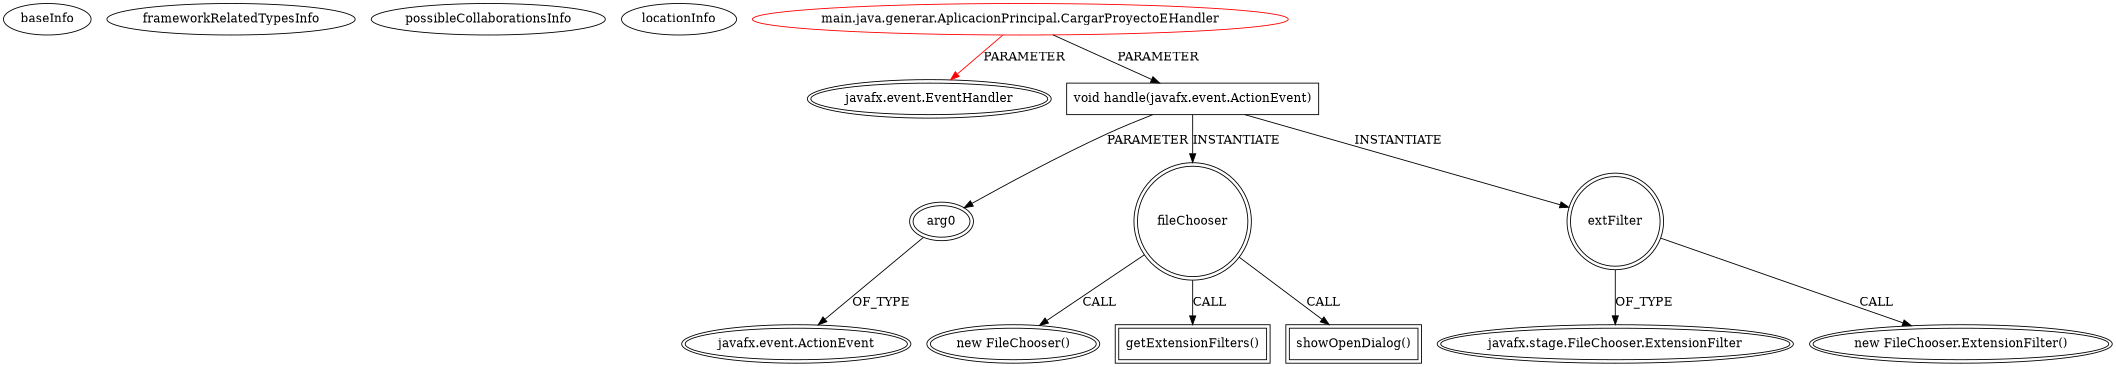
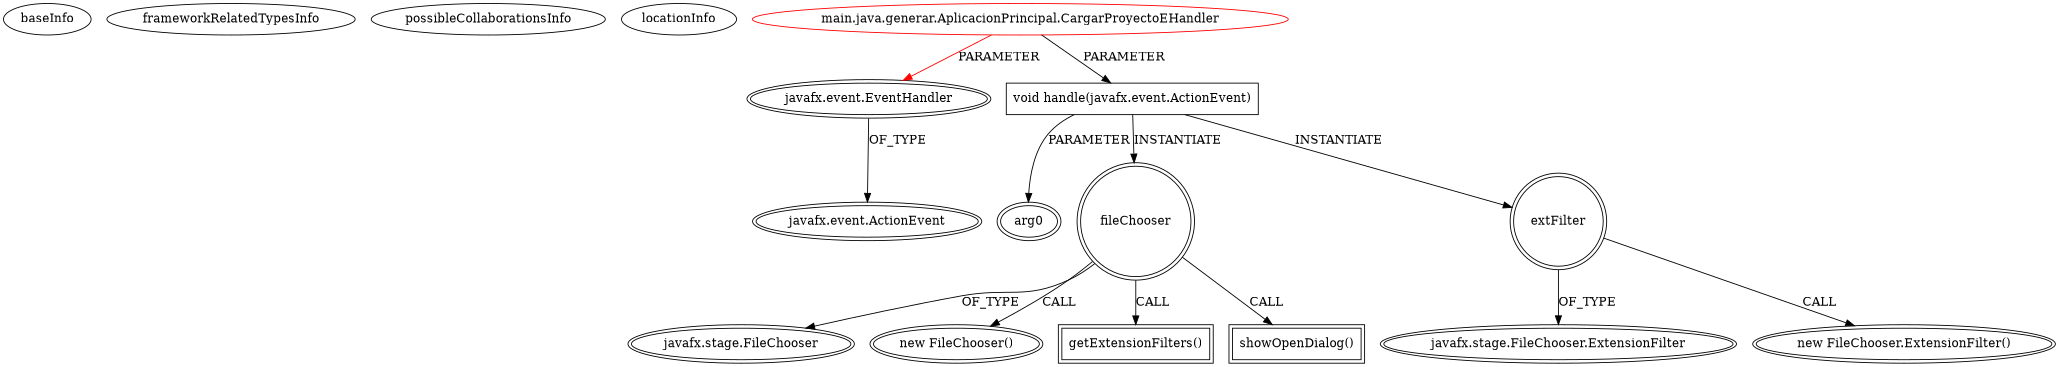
edge "arg0" -> "javafx.event.ActionEvent": now "javafx.event.EventHandler" -> "javafx.event.ActionEvent"
node "javafx.stage.FileChooser": added
